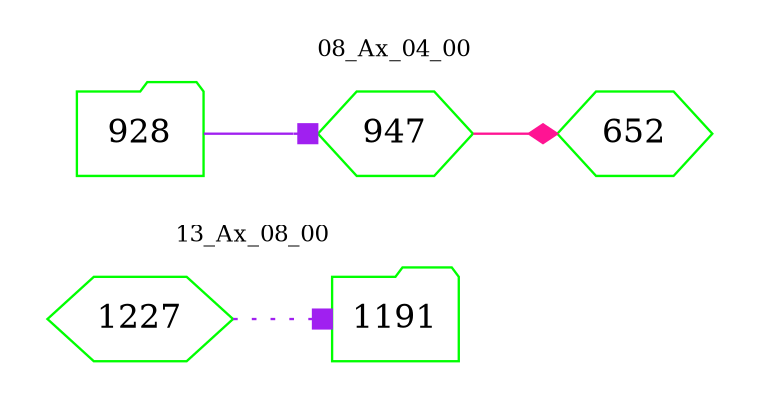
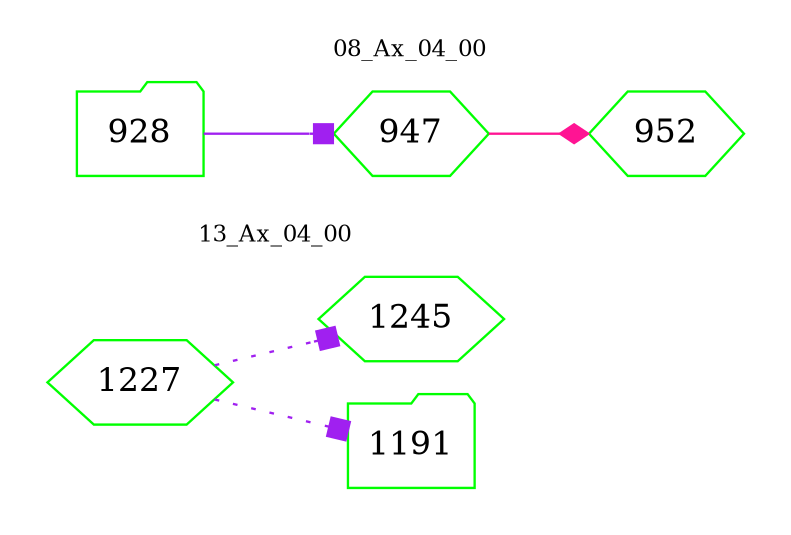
node "652": label "652" -> "952"
cluster "13_Ax_08_00": label "13_Ax_08_00" -> "13_Ax_04_00"
node "1245": added
